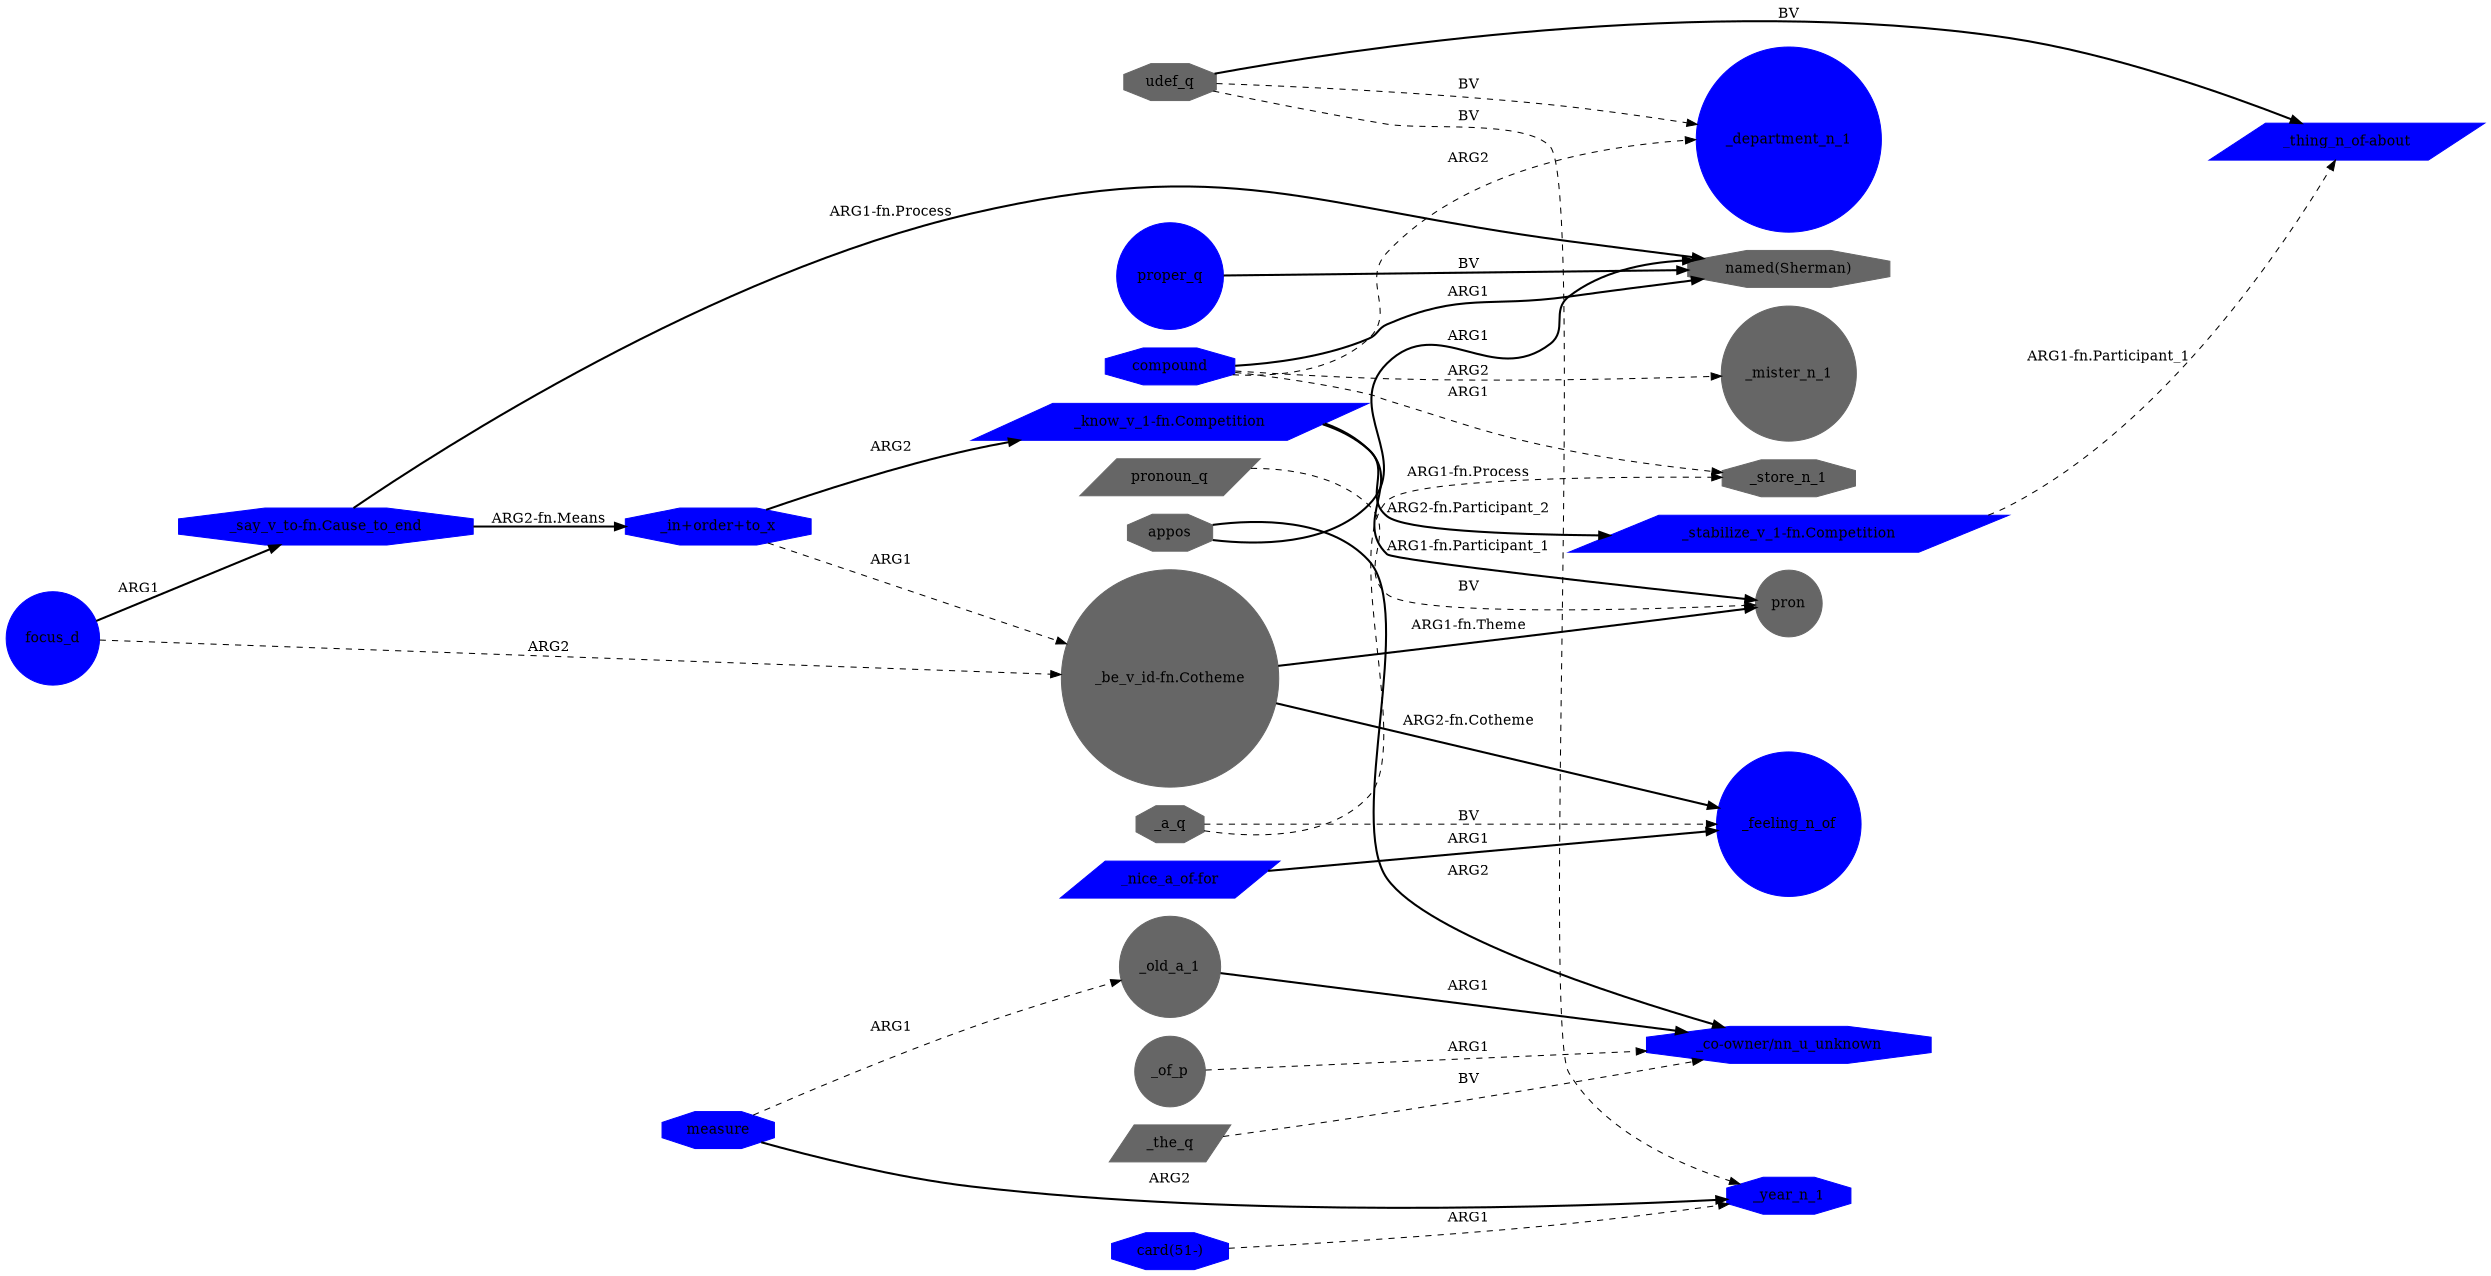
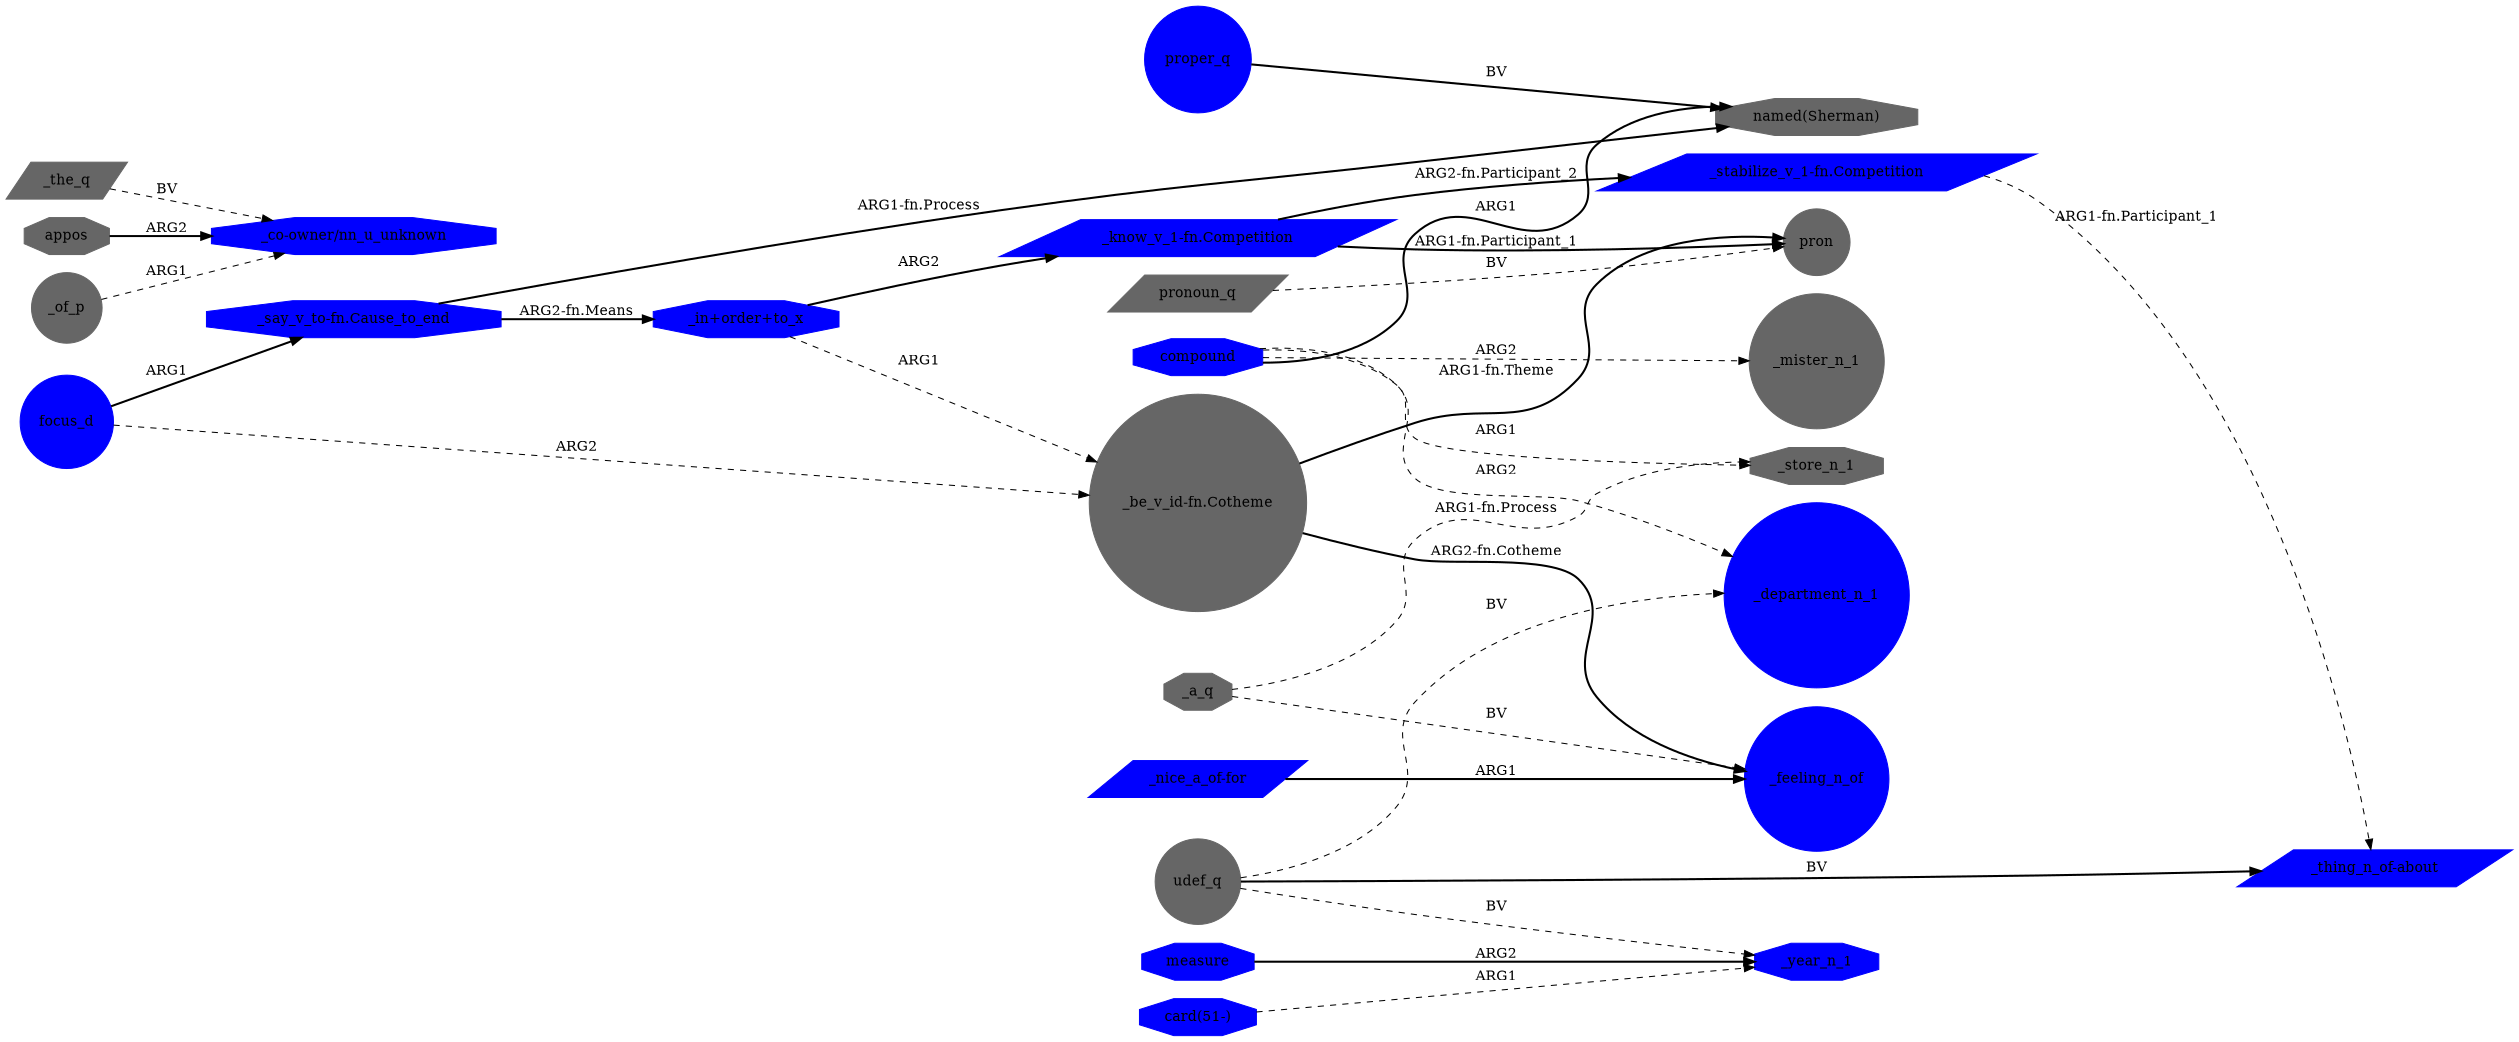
node "udef_q": shape octagon -> circle
edge "appos" -> "named(Sherman)": removed, label "ARG1"
node "_old_a_1": removed
